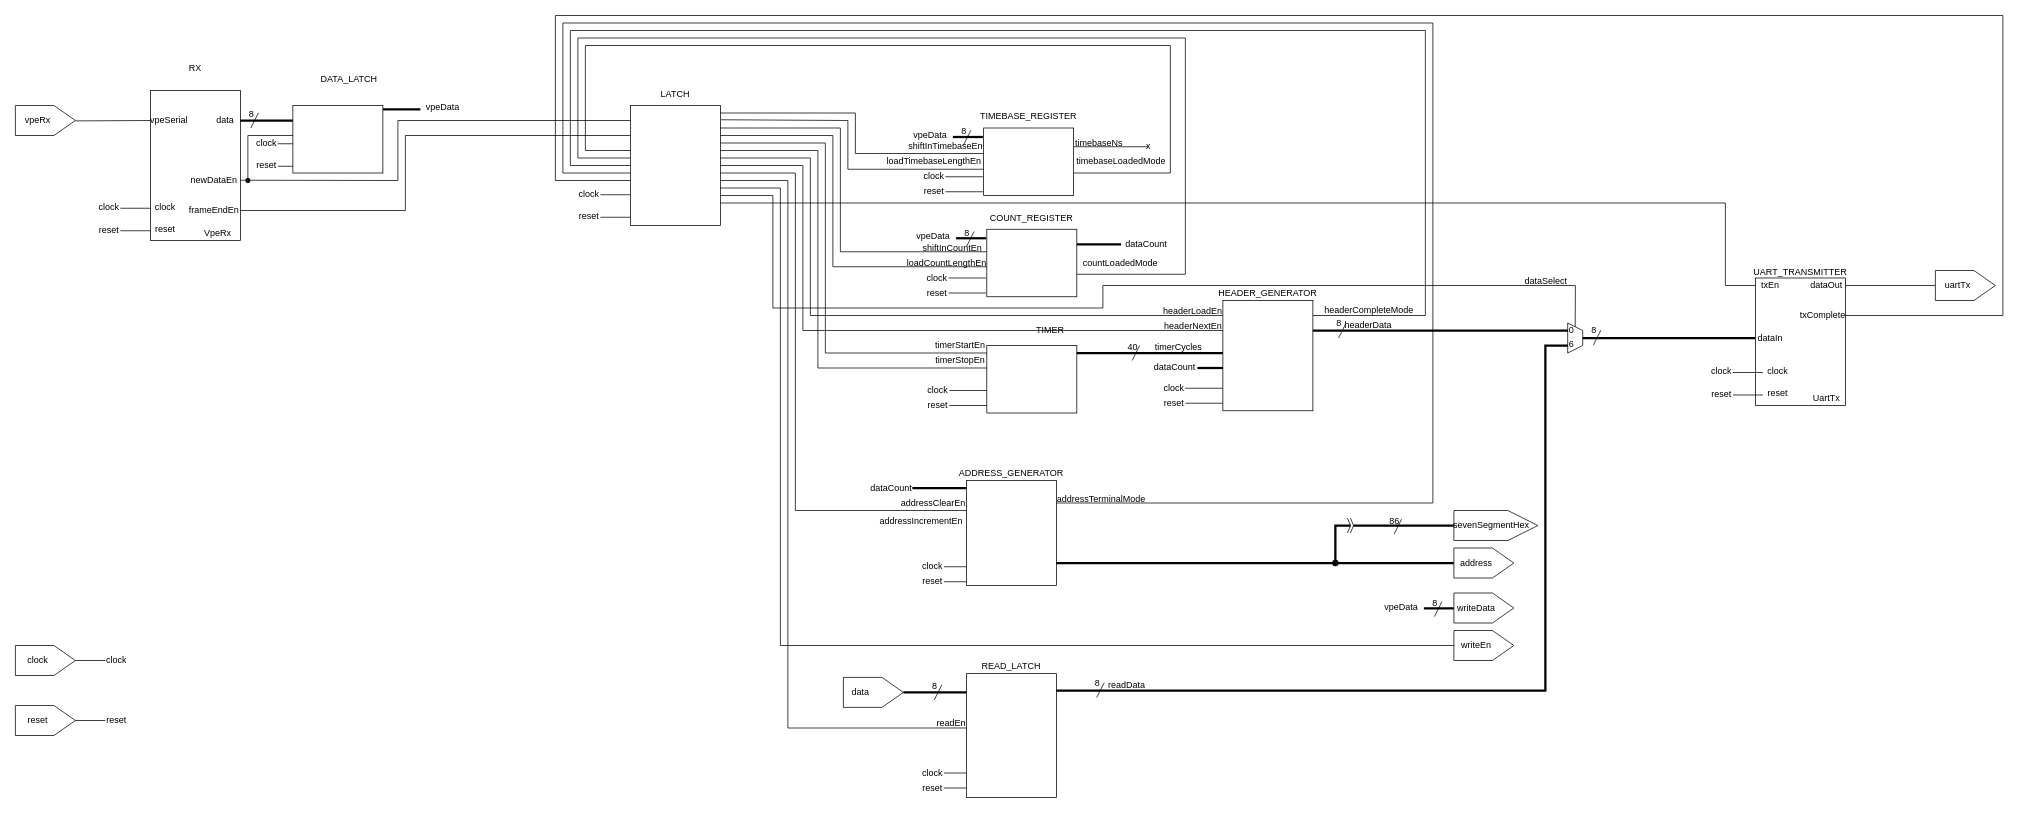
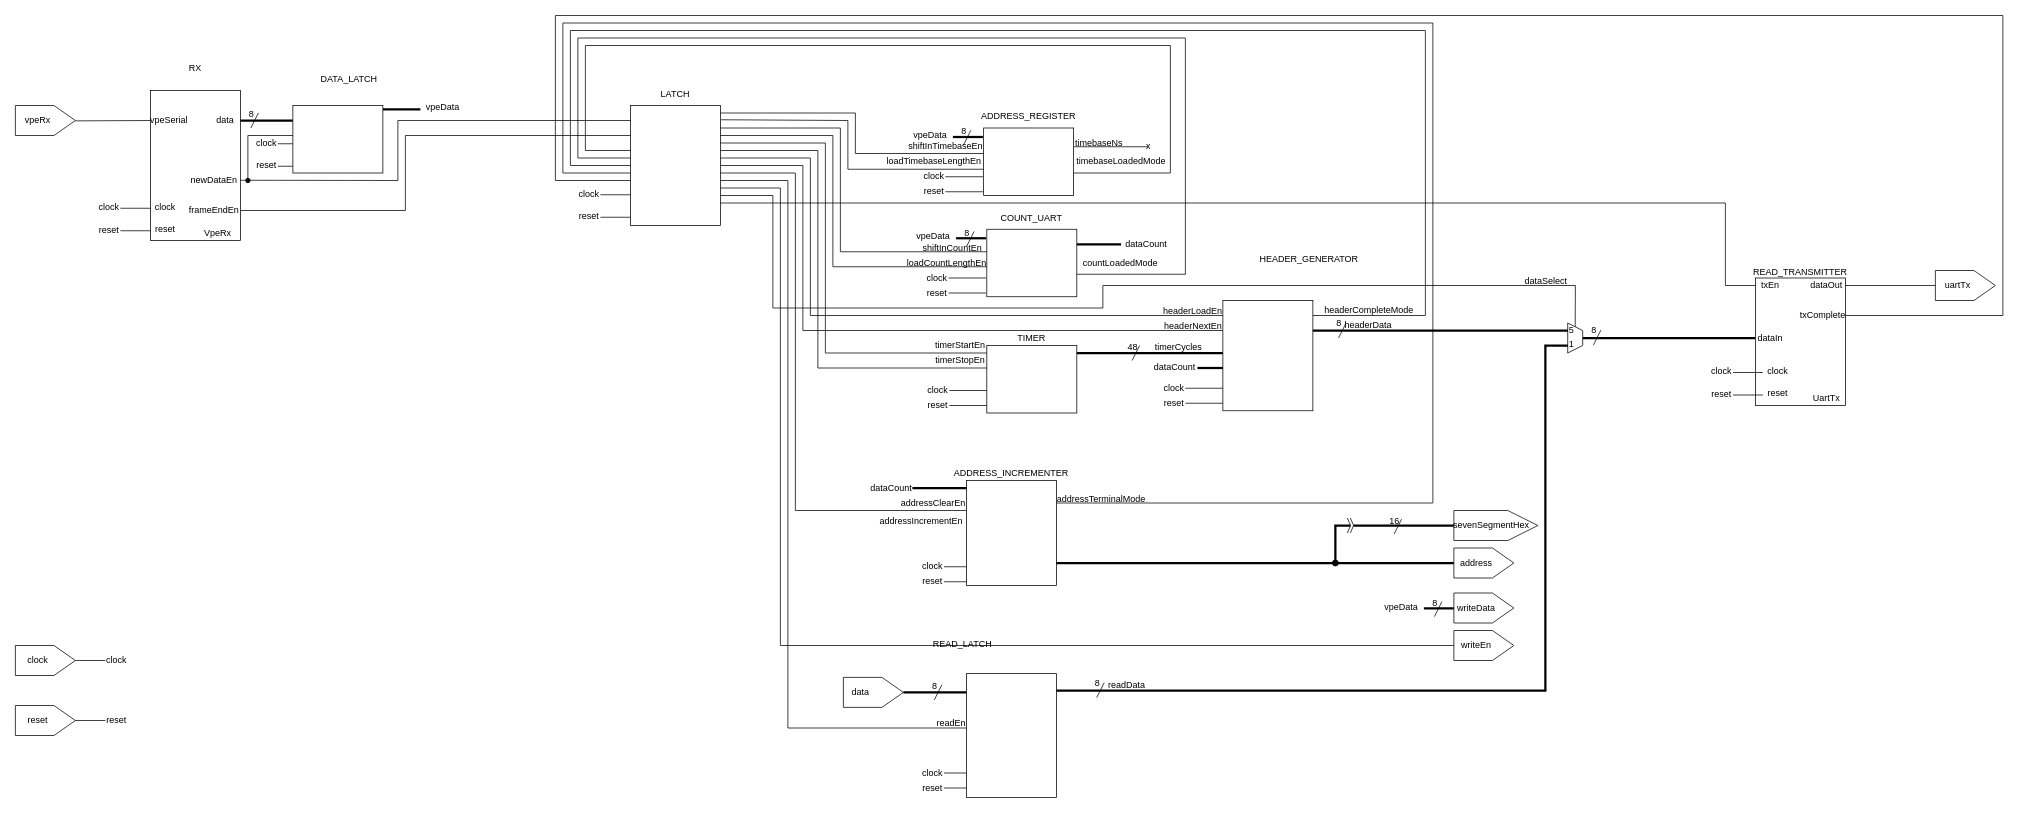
node "TIMEBASE_REGISTER": label "TIMEBASE_REGISTER" -> "ADDRESS_REGISTER"
node "COUNT_REGISTER": label "COUNT_REGISTER" -> "COUNT_UART"
node "UART_TRANSMITTER": label "UART_TRANSMITTER" -> "READ_TRANSMITTER"
node "HEADER_GENERATOR": moved (1268, 293) -> (1309, 259)
node "TIMER": moved (1051, 330) -> (1032, 338)
node "0": label "0" -> "5"
node "6": label "6" -> "1"
node "40": label "40" -> "48"
node "ADDRESS_GENERATOR": label "ADDRESS_GENERATOR" -> "ADDRESS_INCREMENTER"
node "86": label "86" -> "16"
node "READ_LATCH": moved (1011, 666) -> (963, 644)
